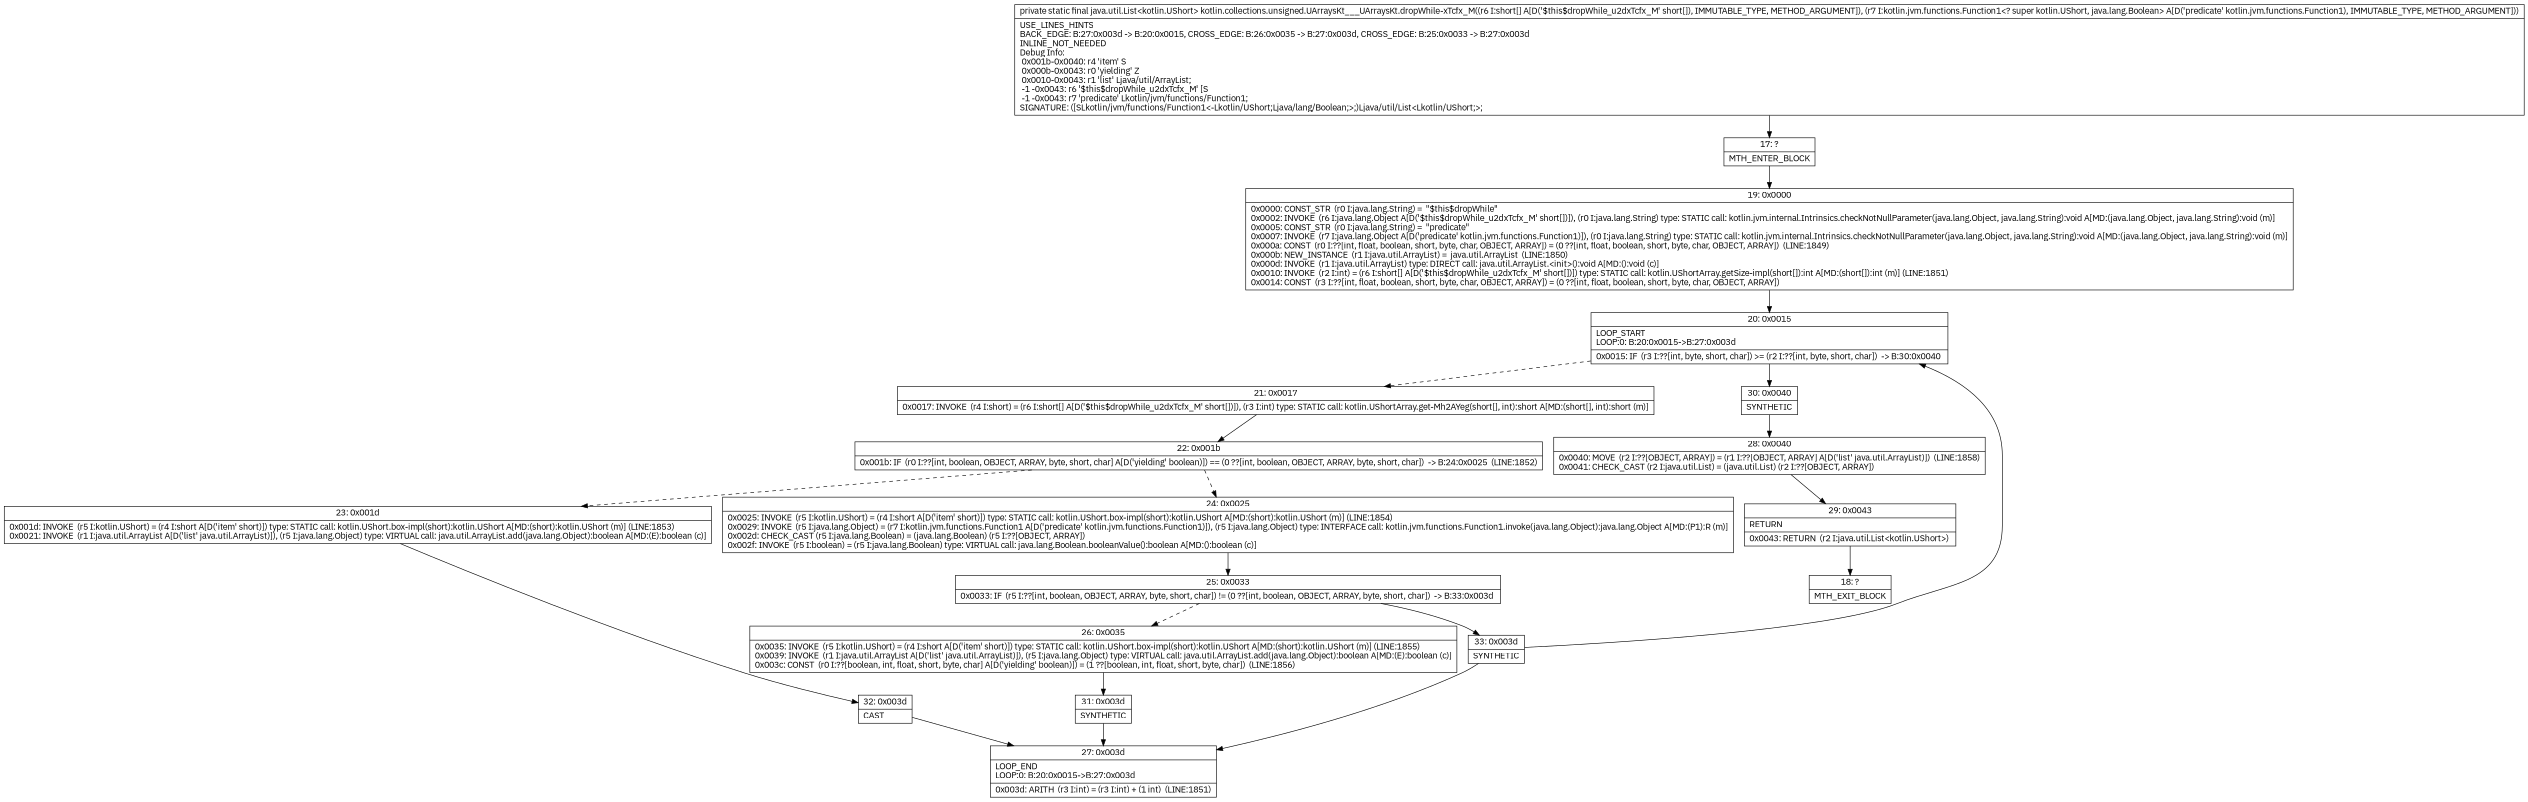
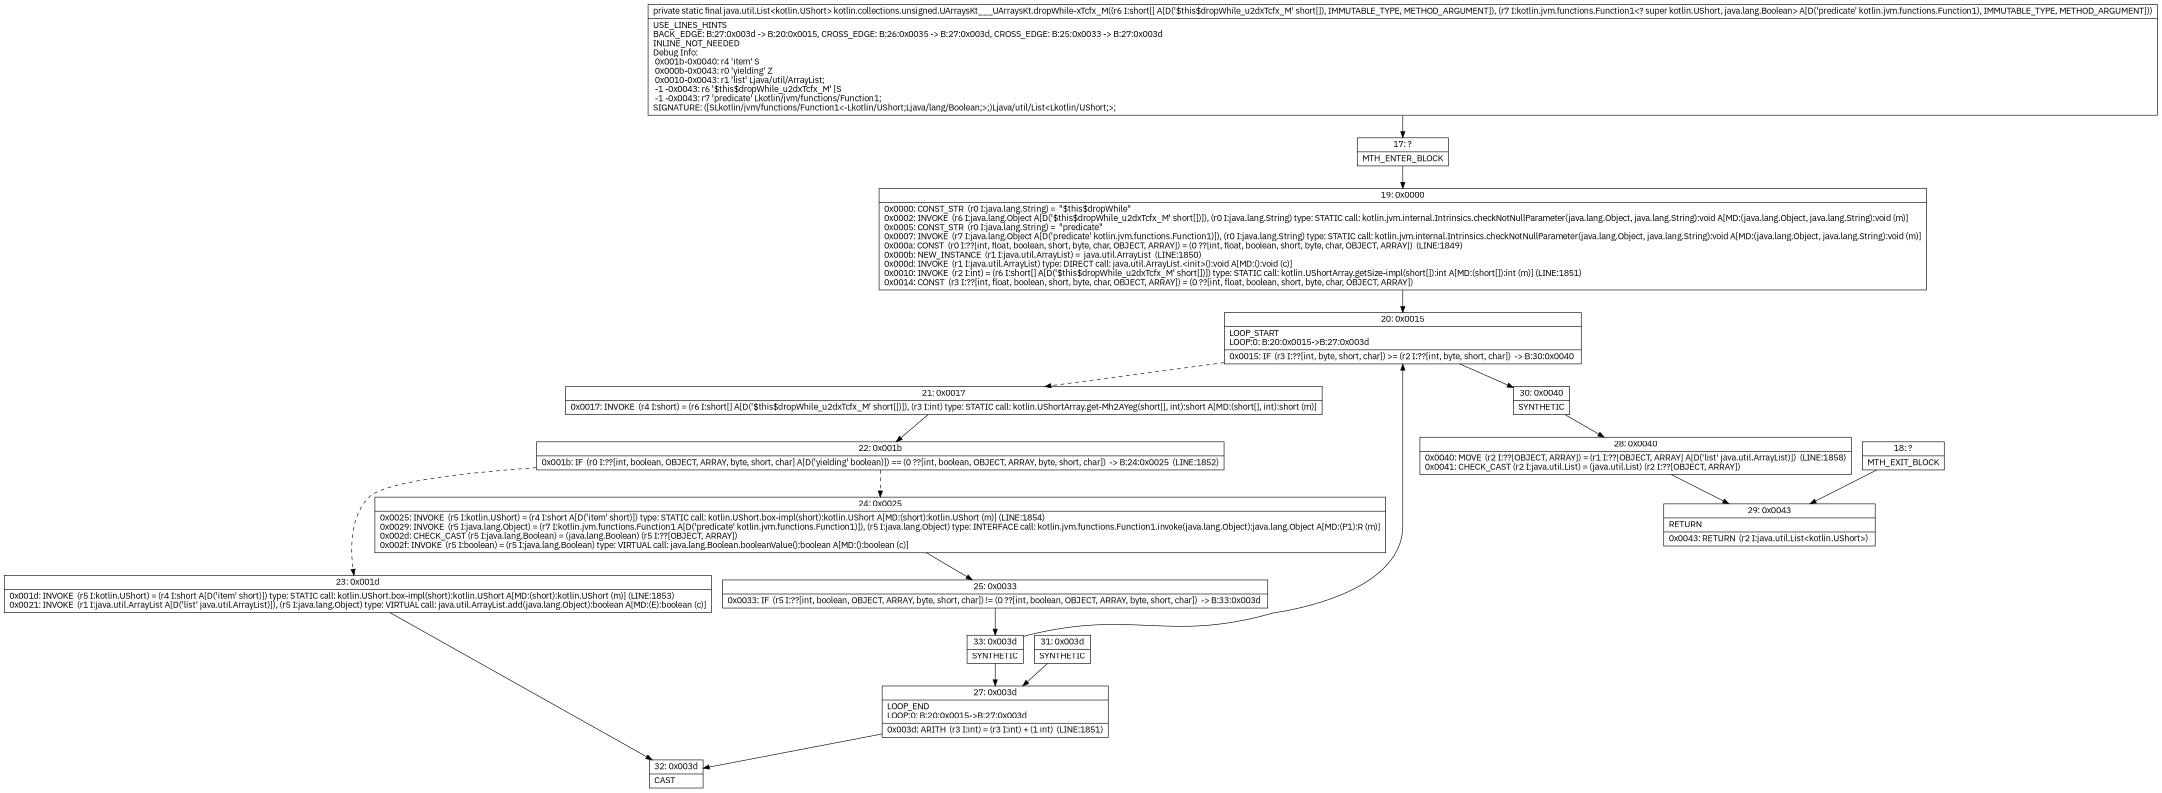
edge "29: 0x0043" -> "18: ?": reversed
node "26: 0x0035": removed
edge "32: 0x003d" -> "27: 0x003d": reversed
